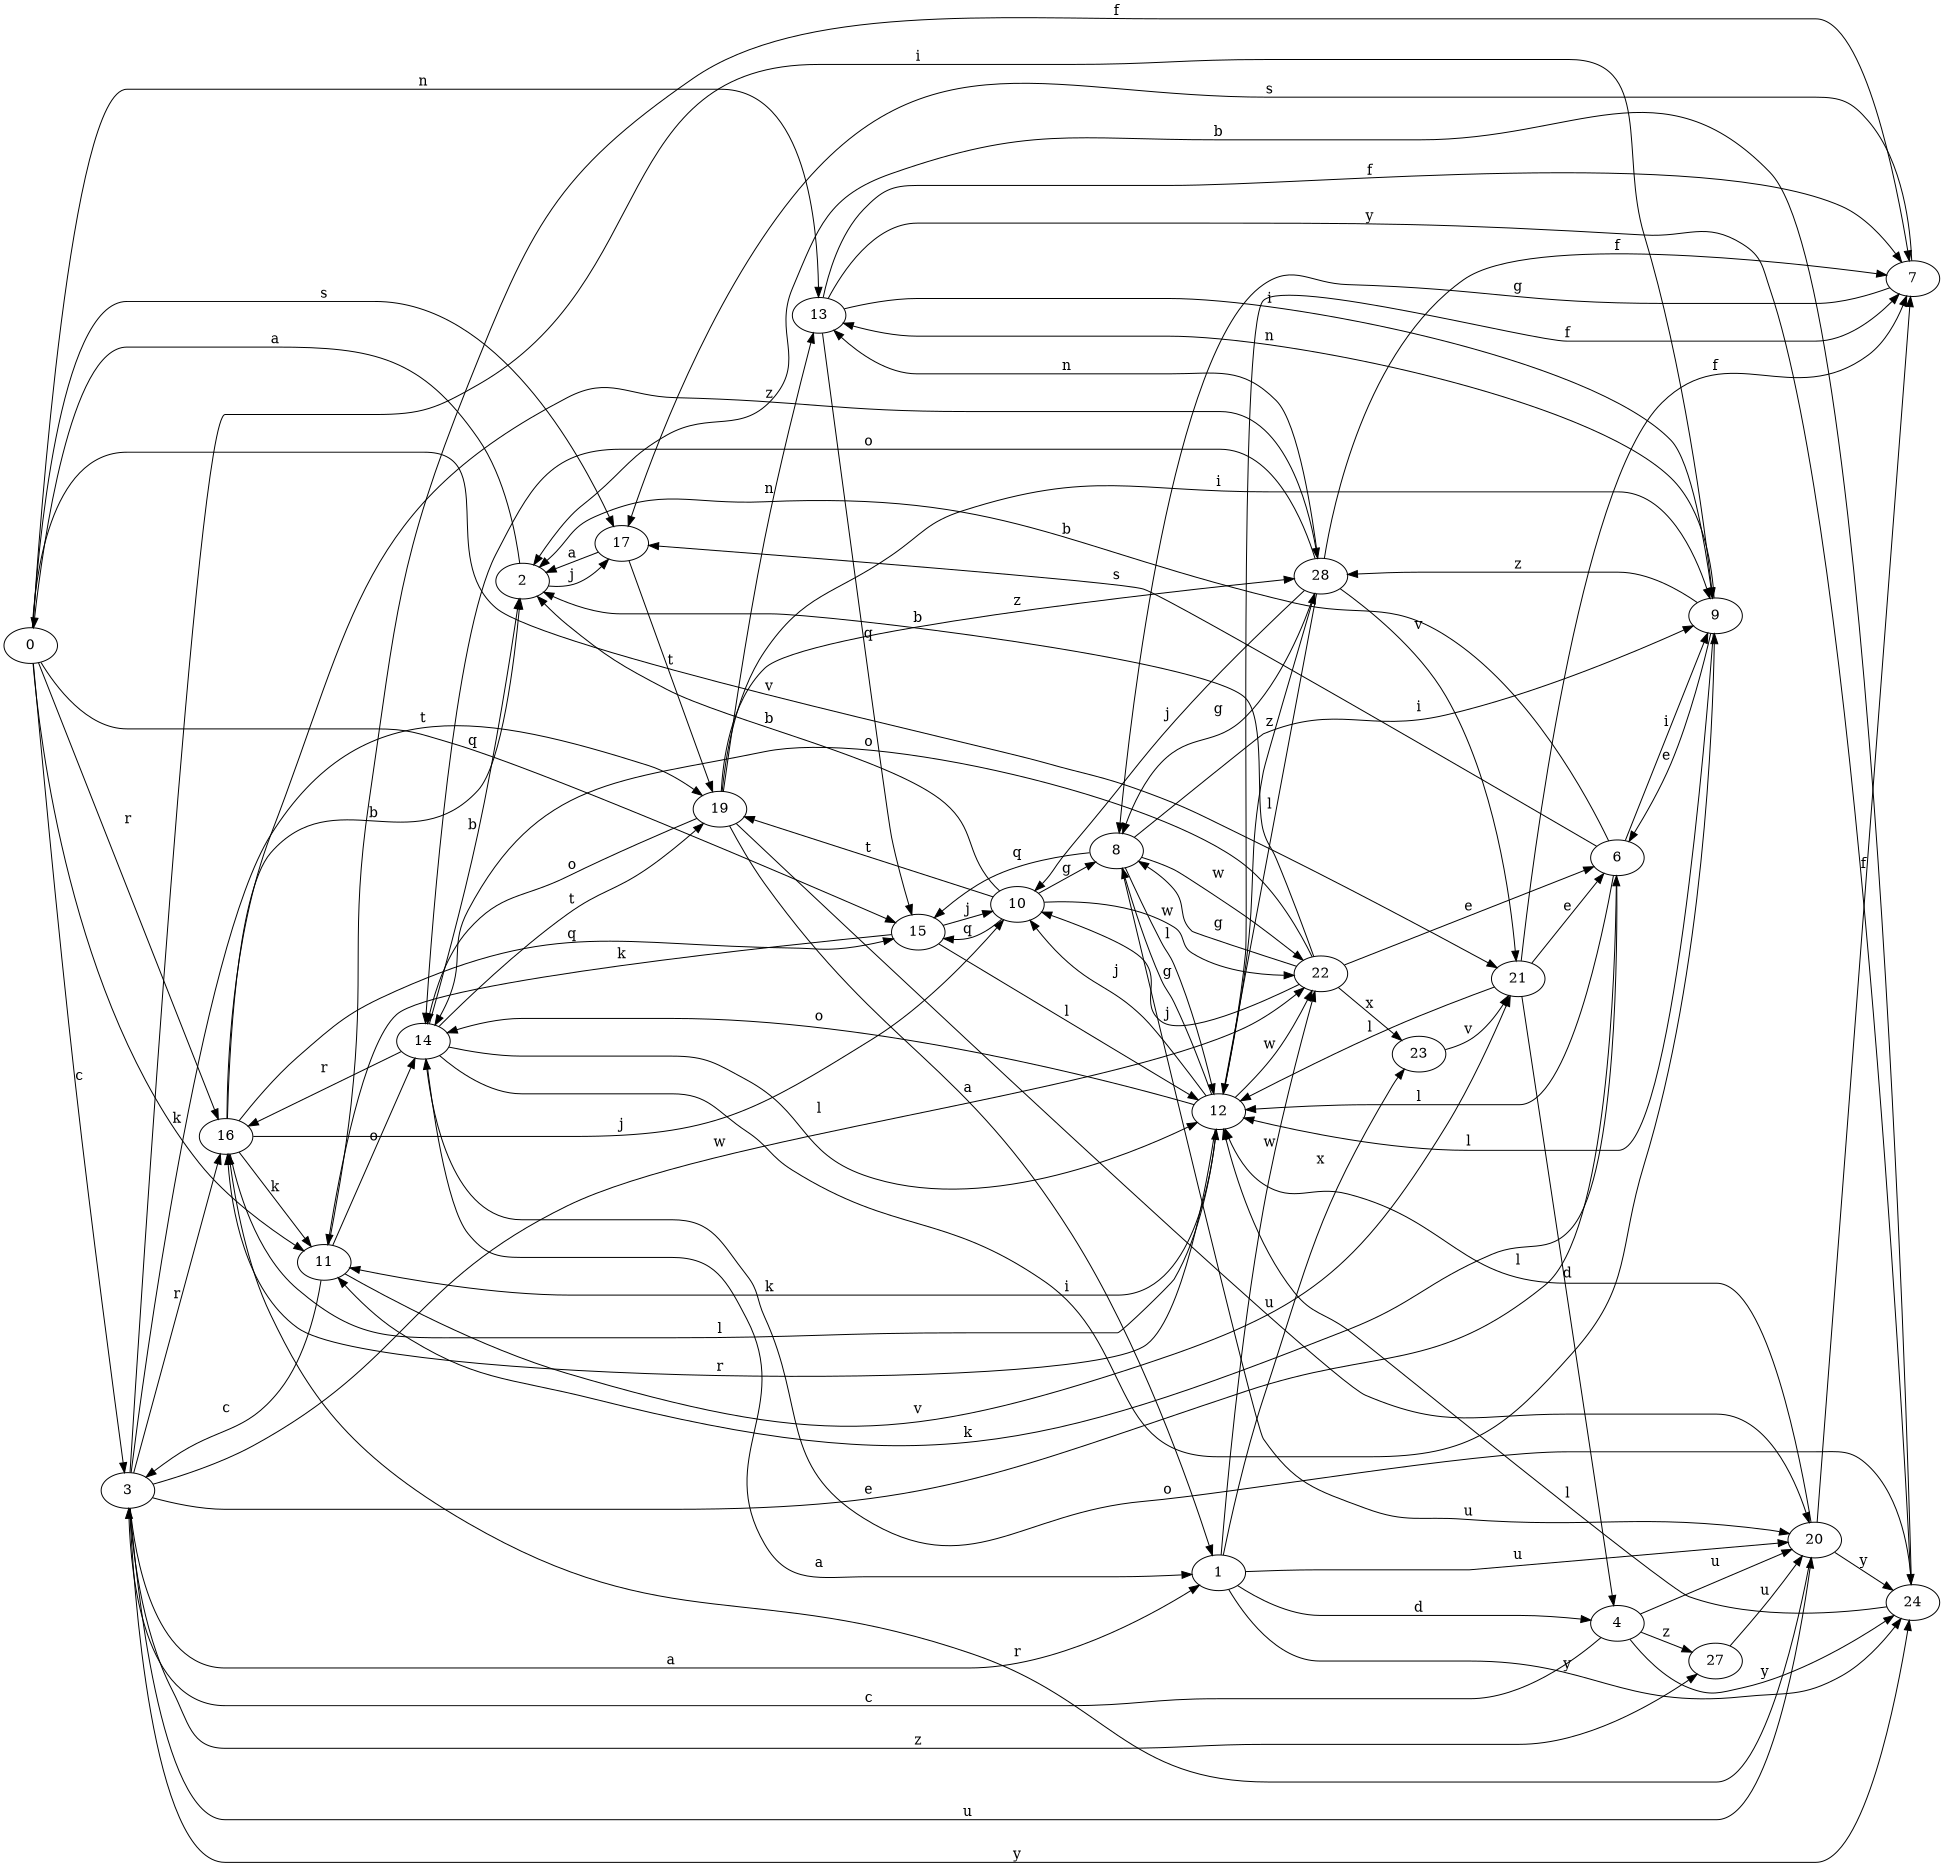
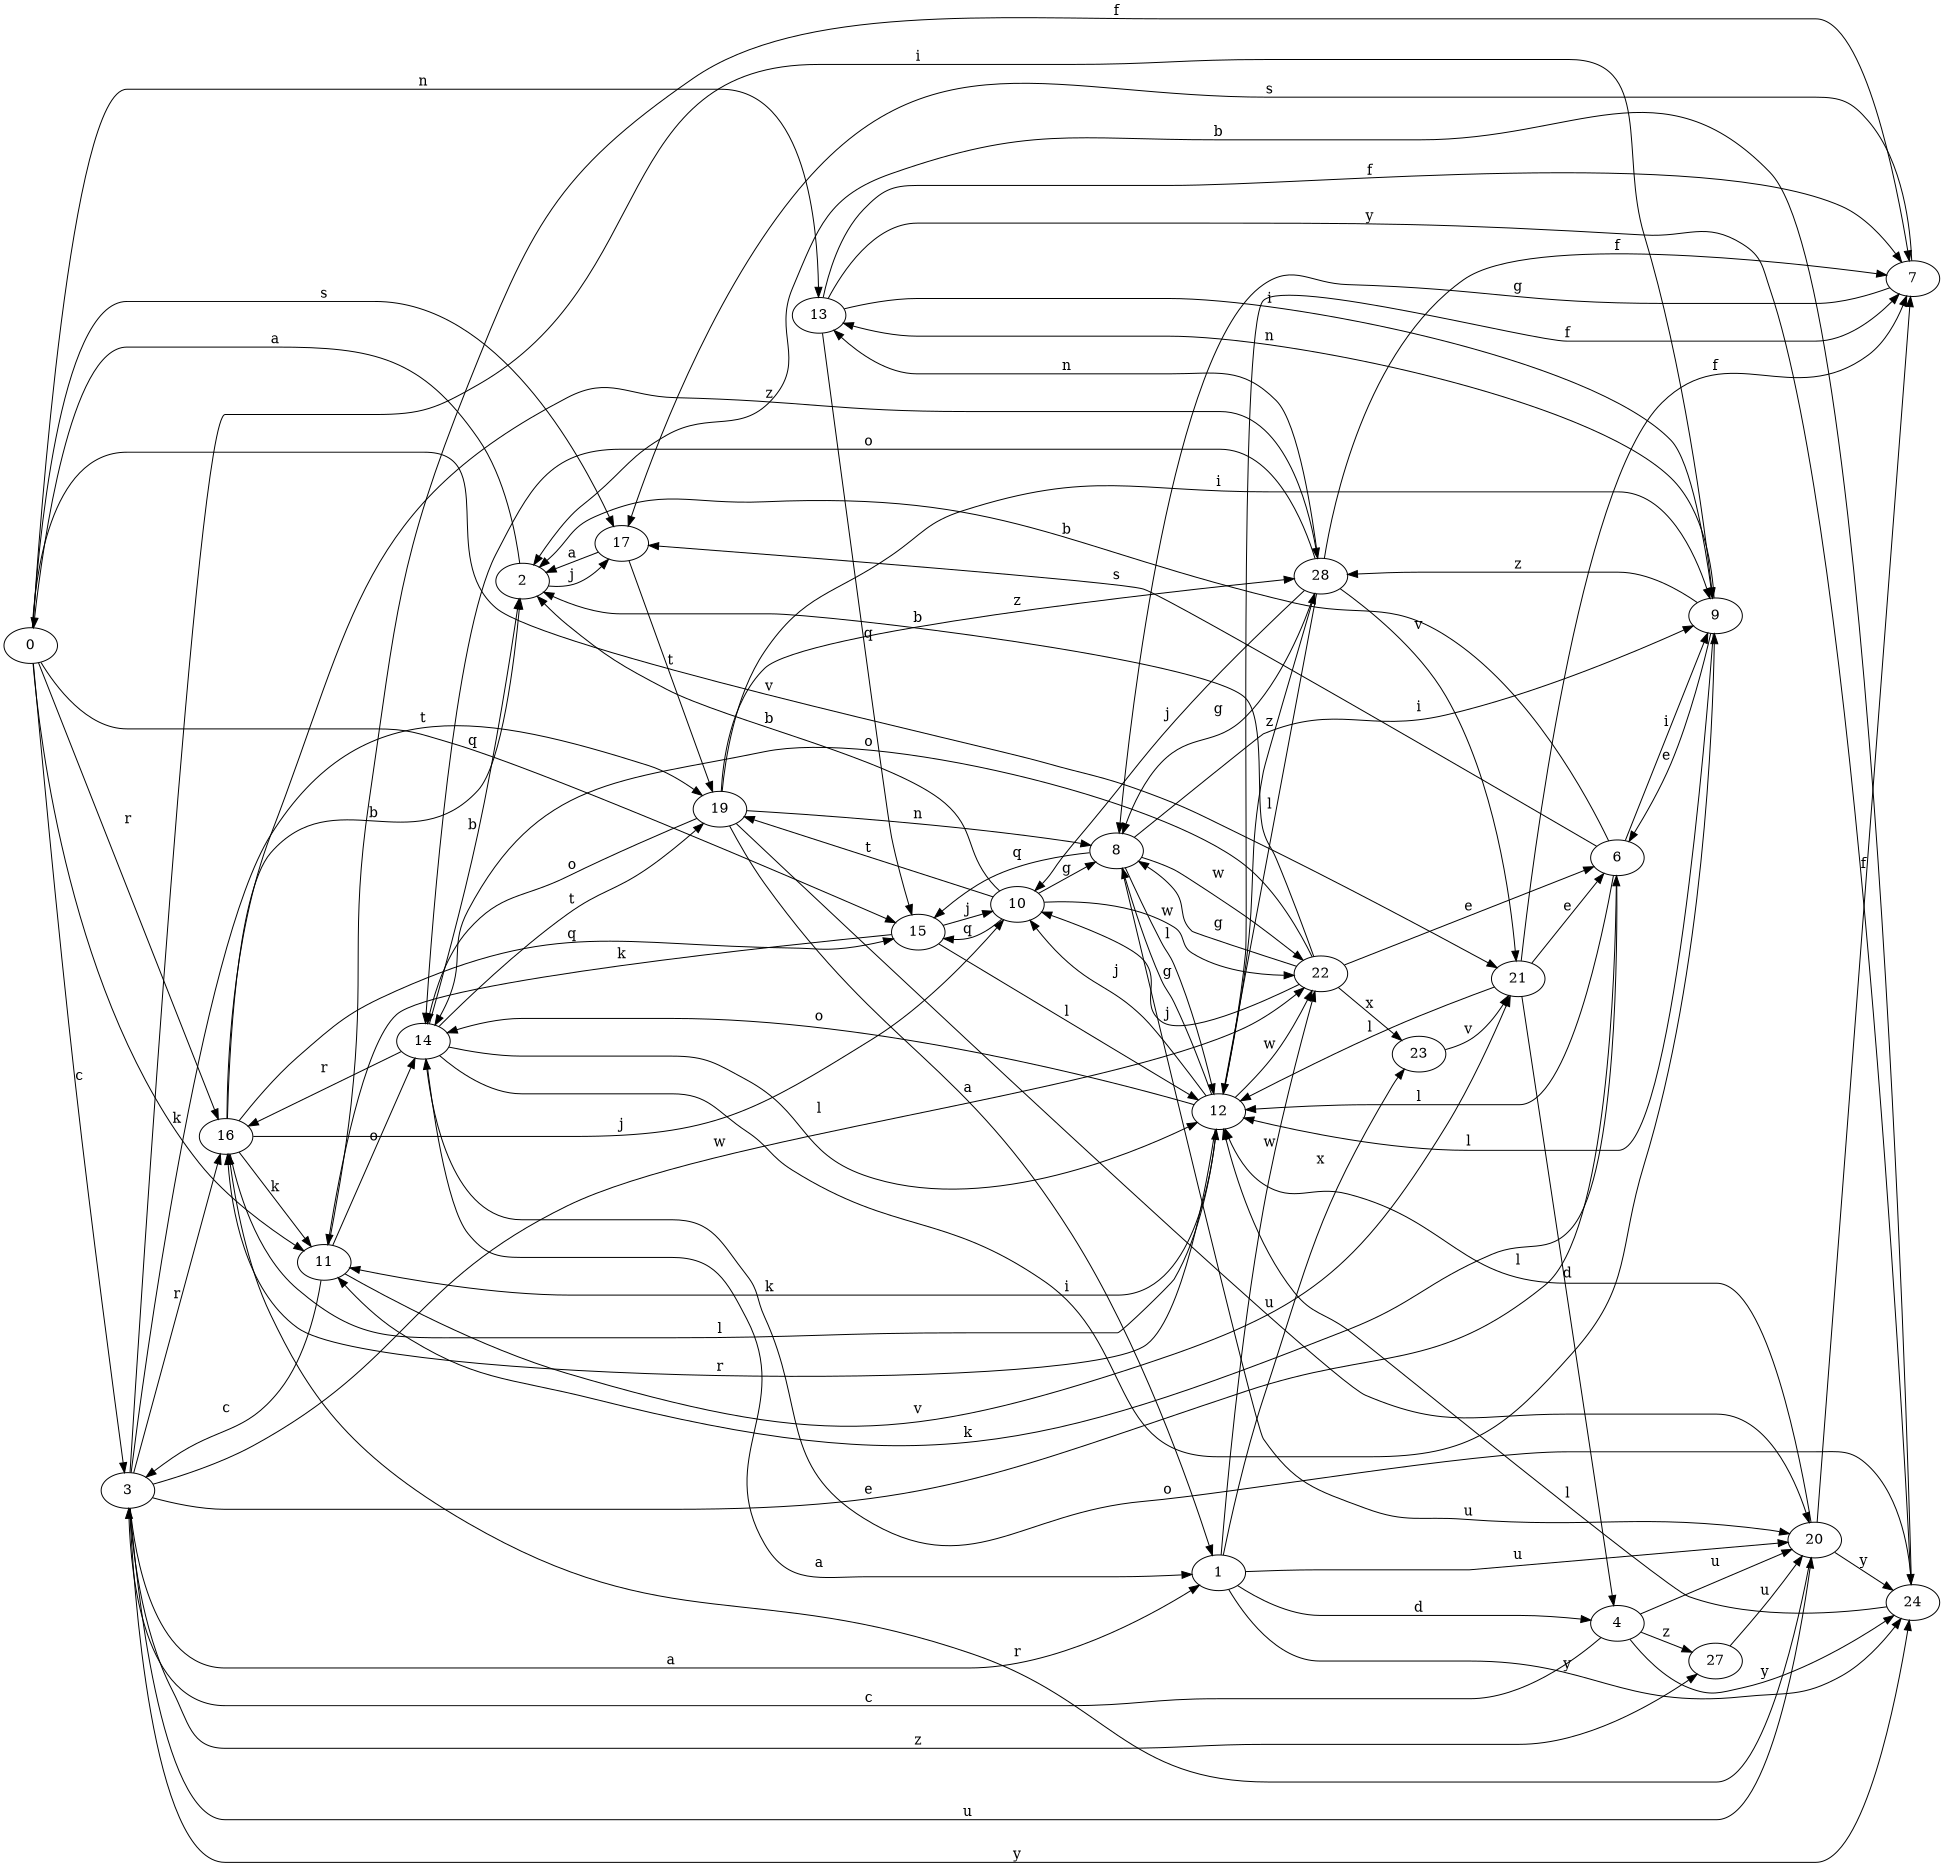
edge "19" -> "13": now "19" -> "8"
